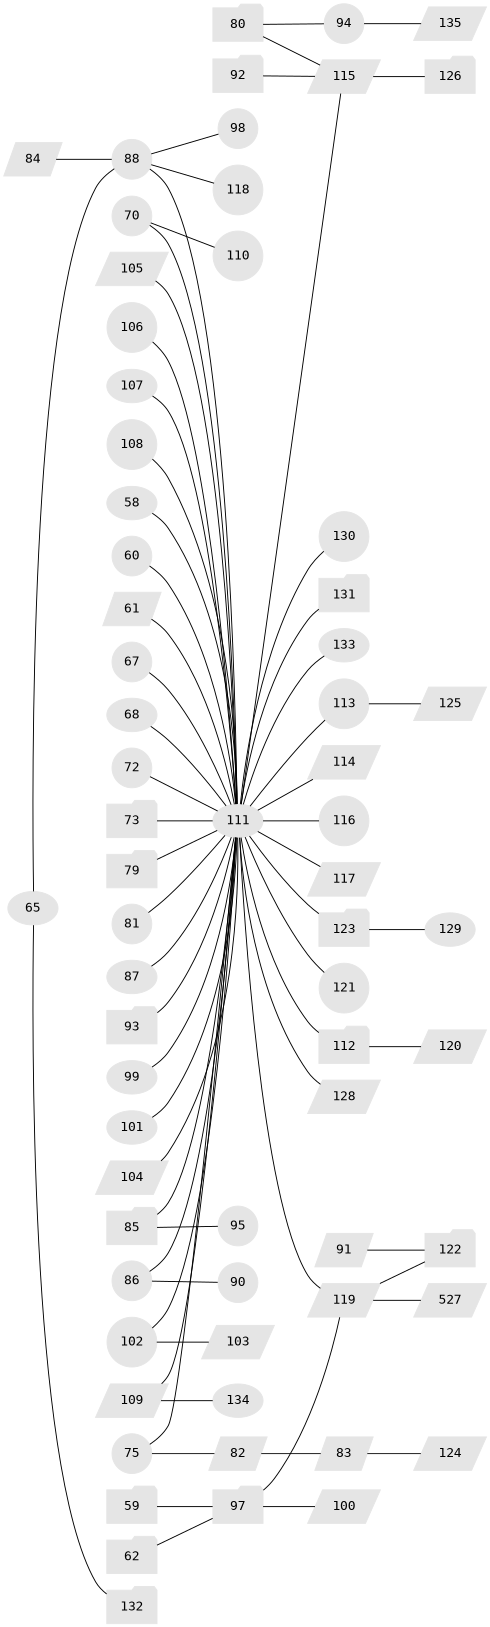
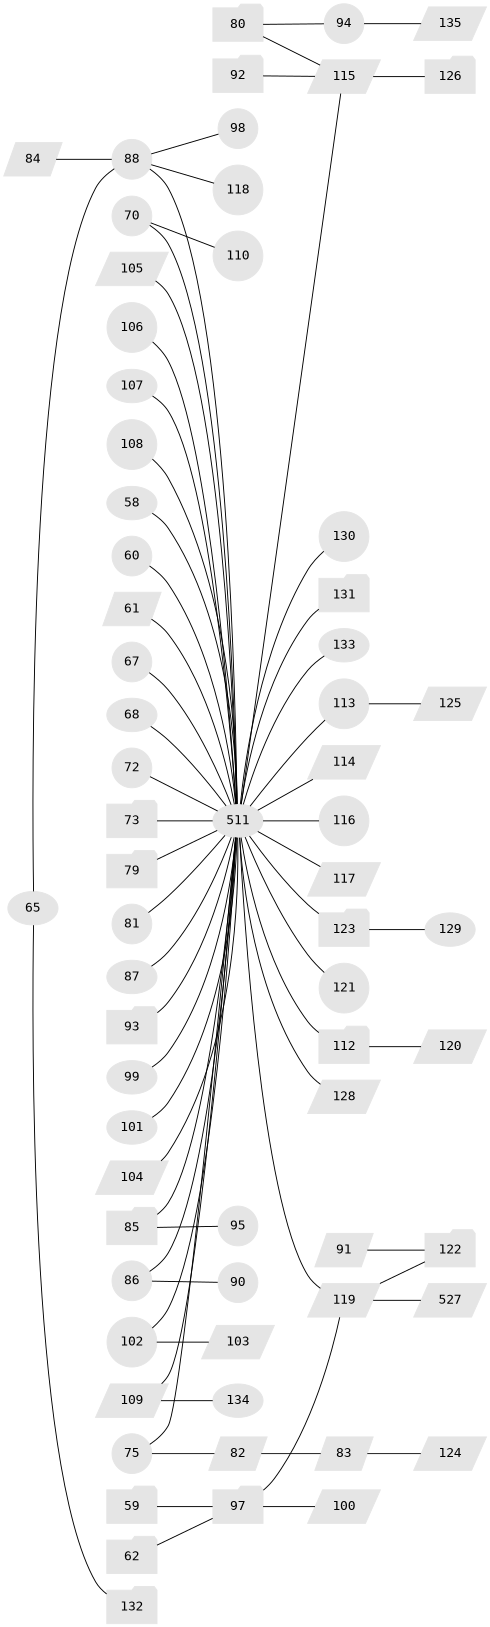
node "111": label "111" -> "511"
